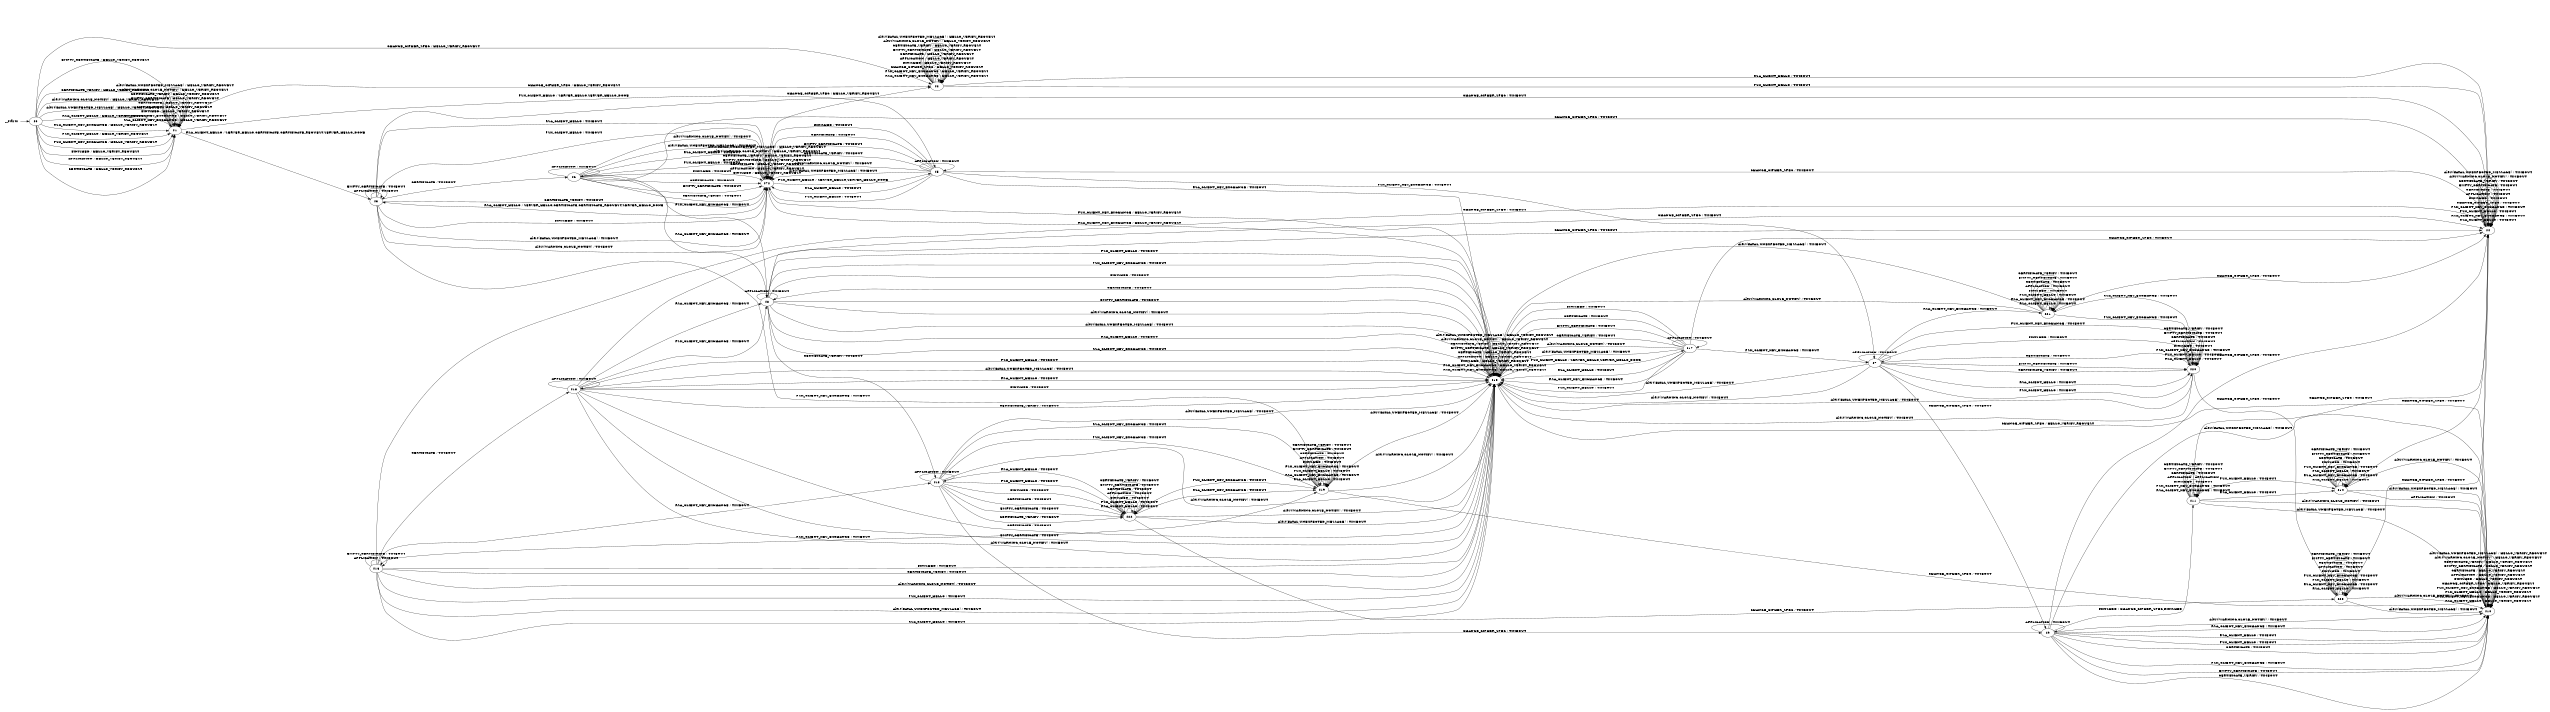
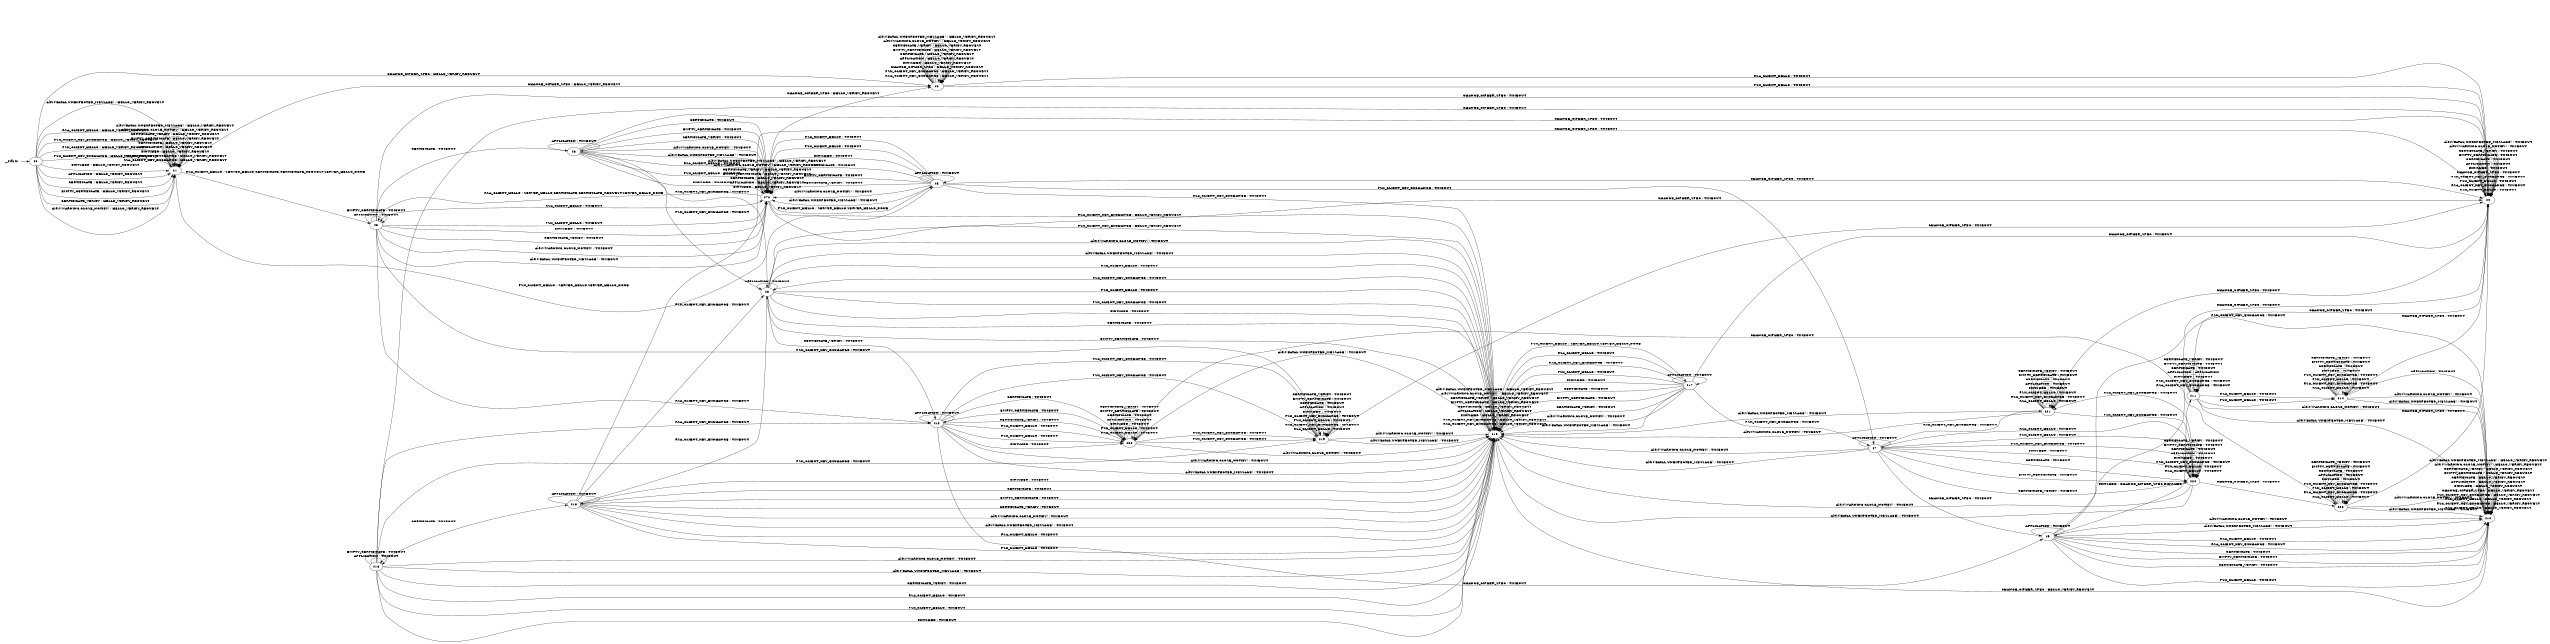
edge "s3" -> "s13": added, label "RSA_CLIENT_KEY_EXCHANGE / TIMEOUT"
